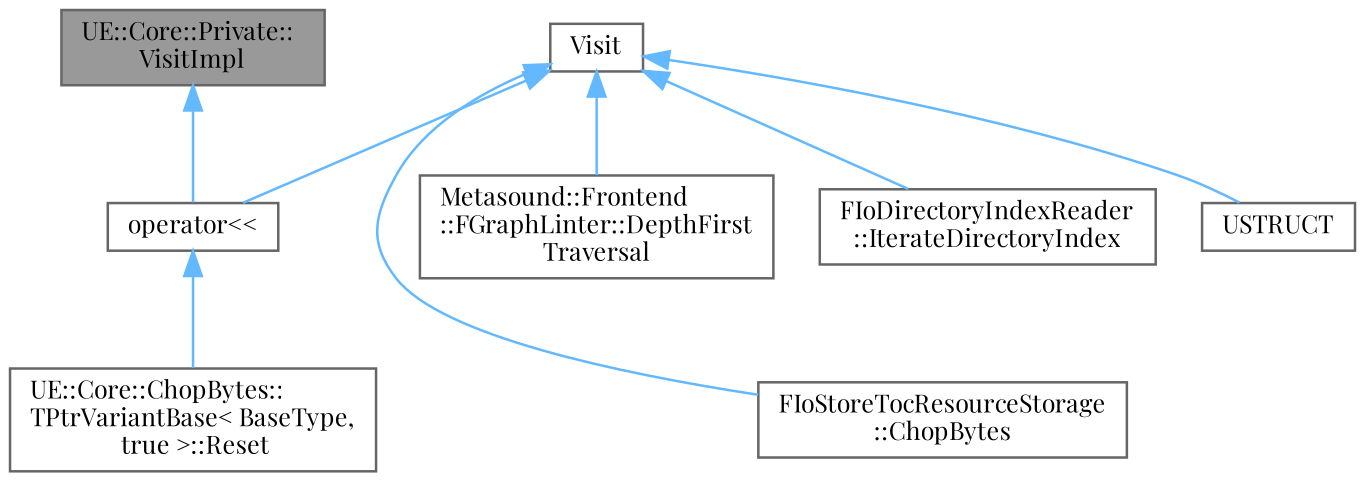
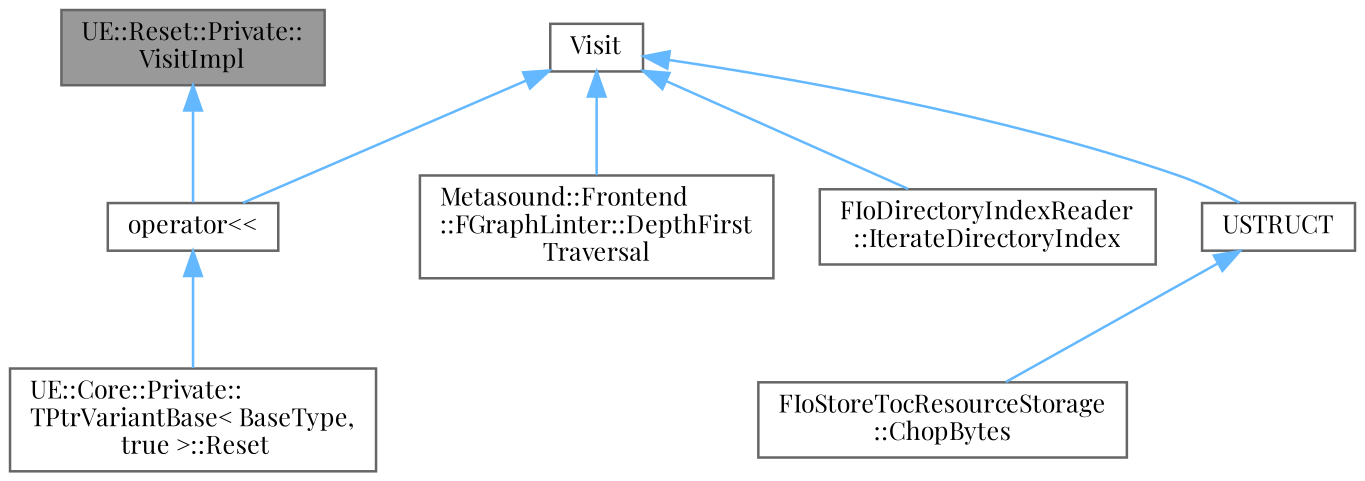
node "UE::Core::Private:: VisitImpl": label "UE::Core::Private:: VisitImpl" -> "UE::Reset::Private:: VisitImpl"
edge "FIoStoreTocResourceStorage ::ChopBytes" -> "Visit": now "FIoStoreTocResourceStorage ::ChopBytes" -> "USTRUCT"
node "UE::Core::ChopBytes:: TPtrVariantBase< BaseType, true >::Reset": label "UE::Core::ChopBytes:: TPtrVariantBase< BaseType, true >::Reset" -> "UE::Core::Private:: TPtrVariantBase< BaseType, true >::Reset"
